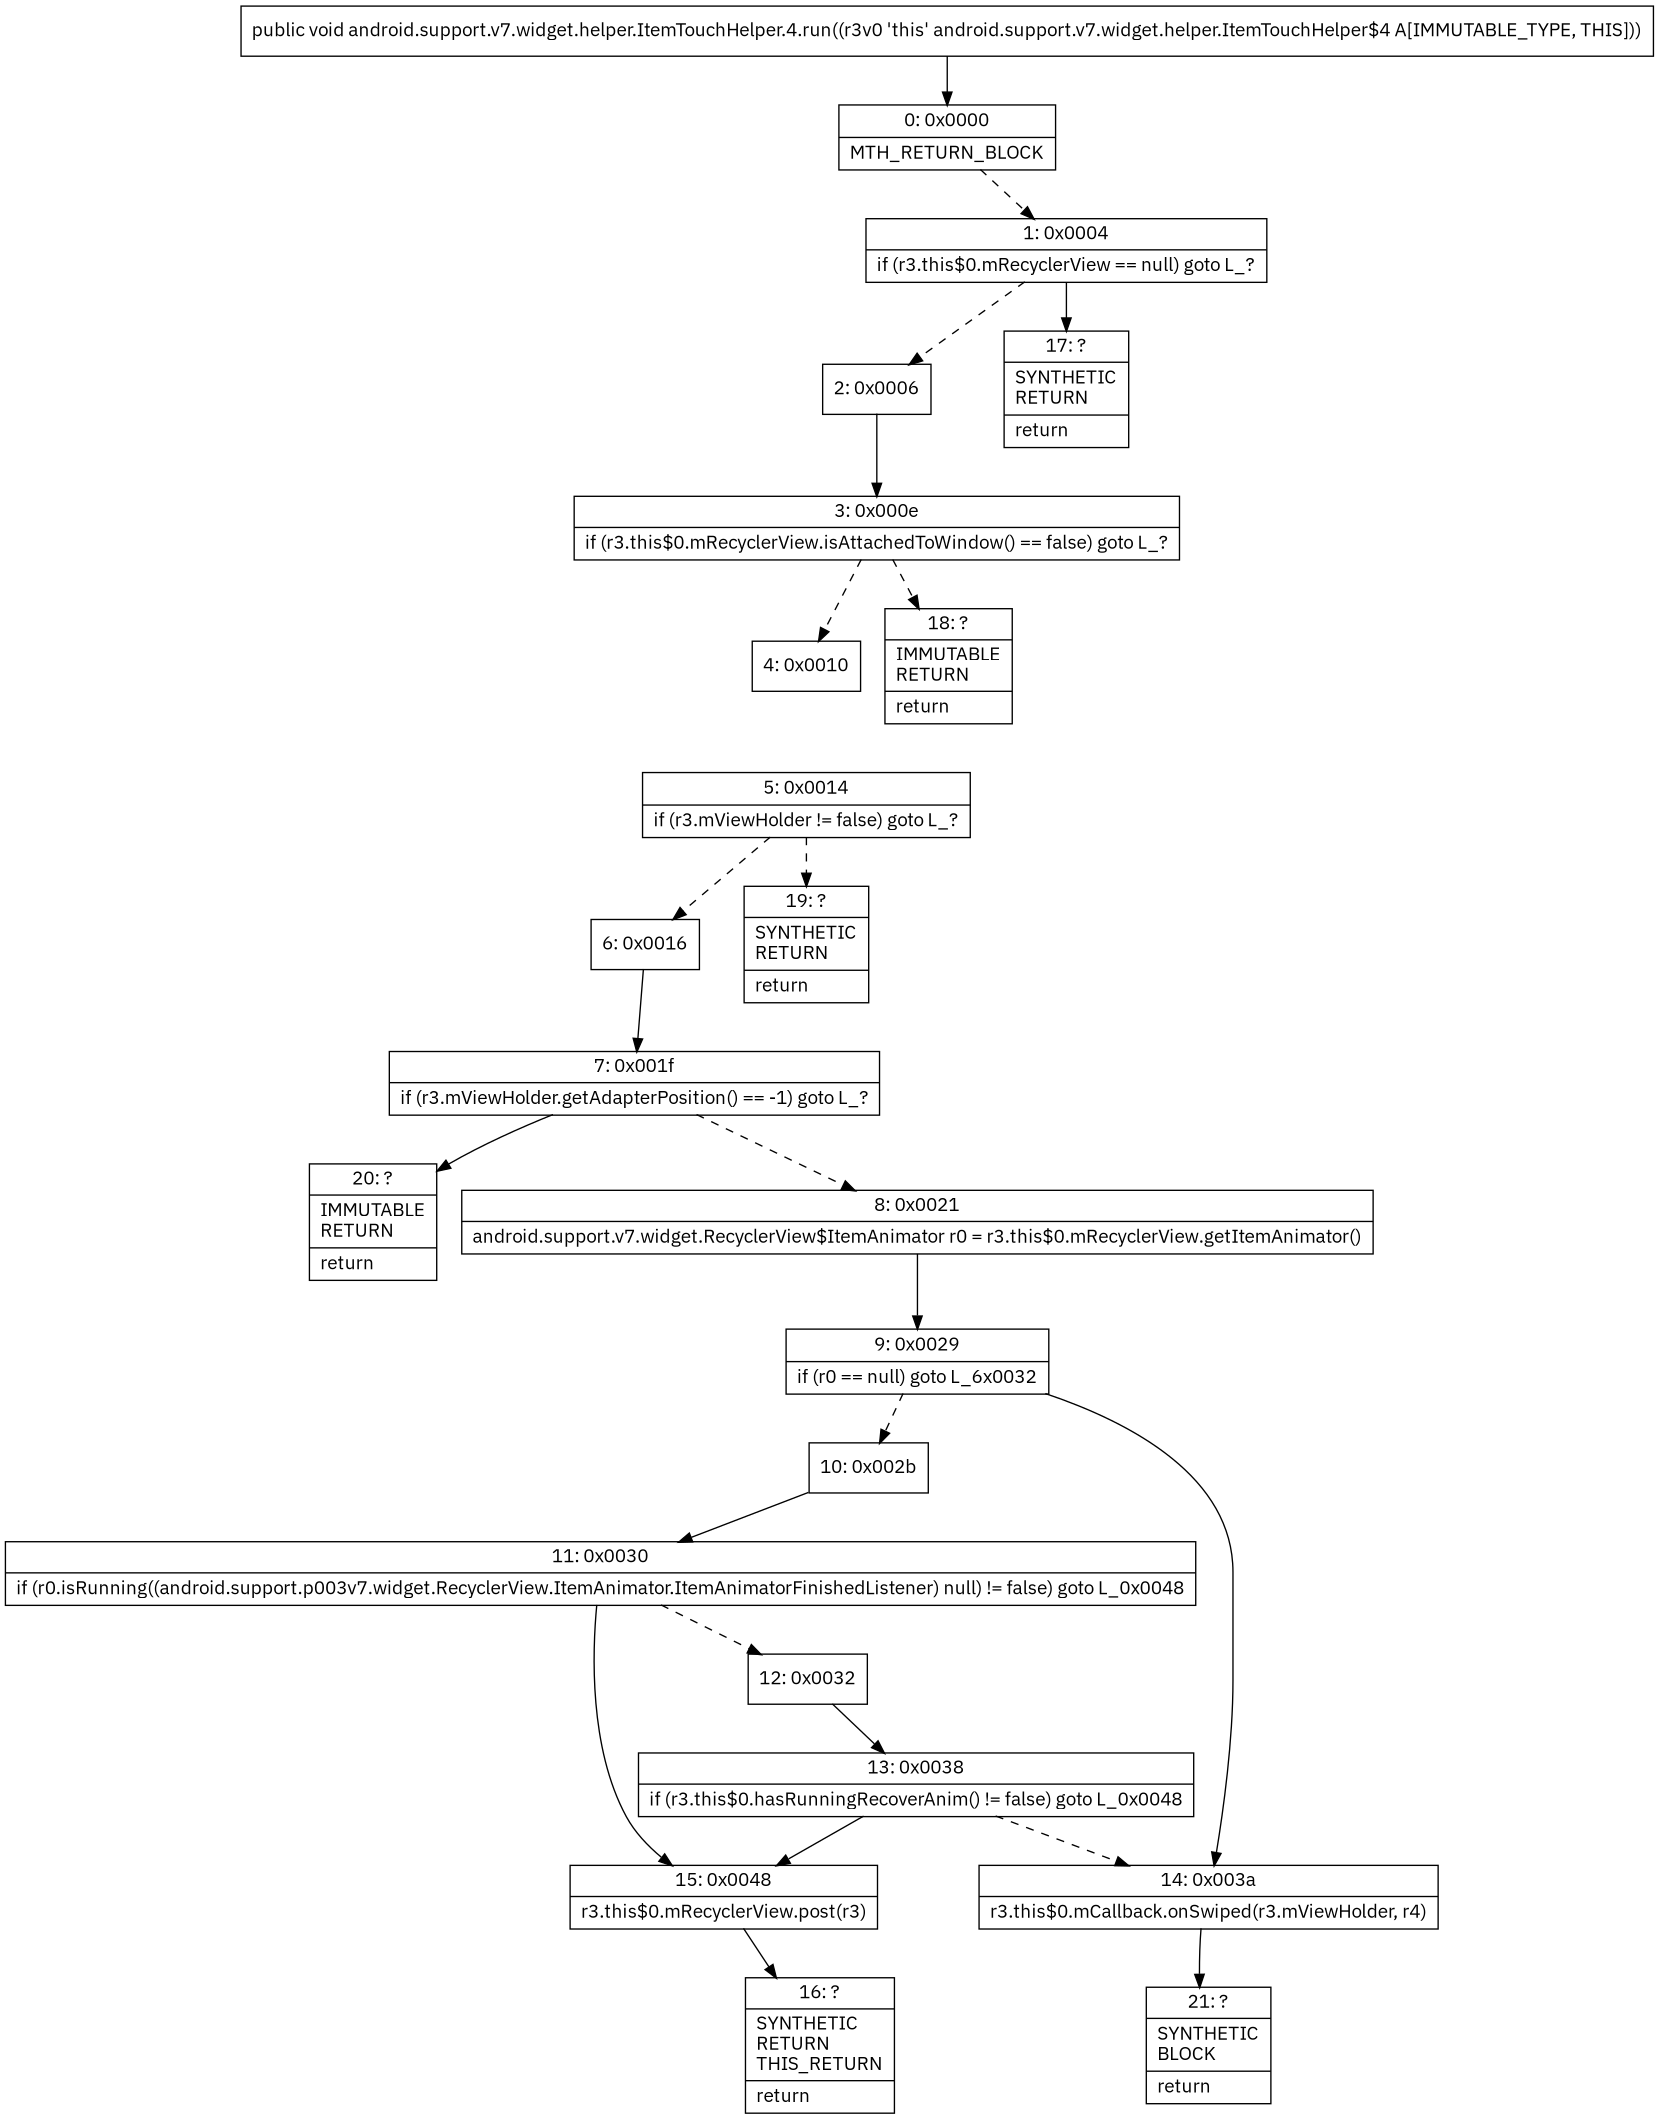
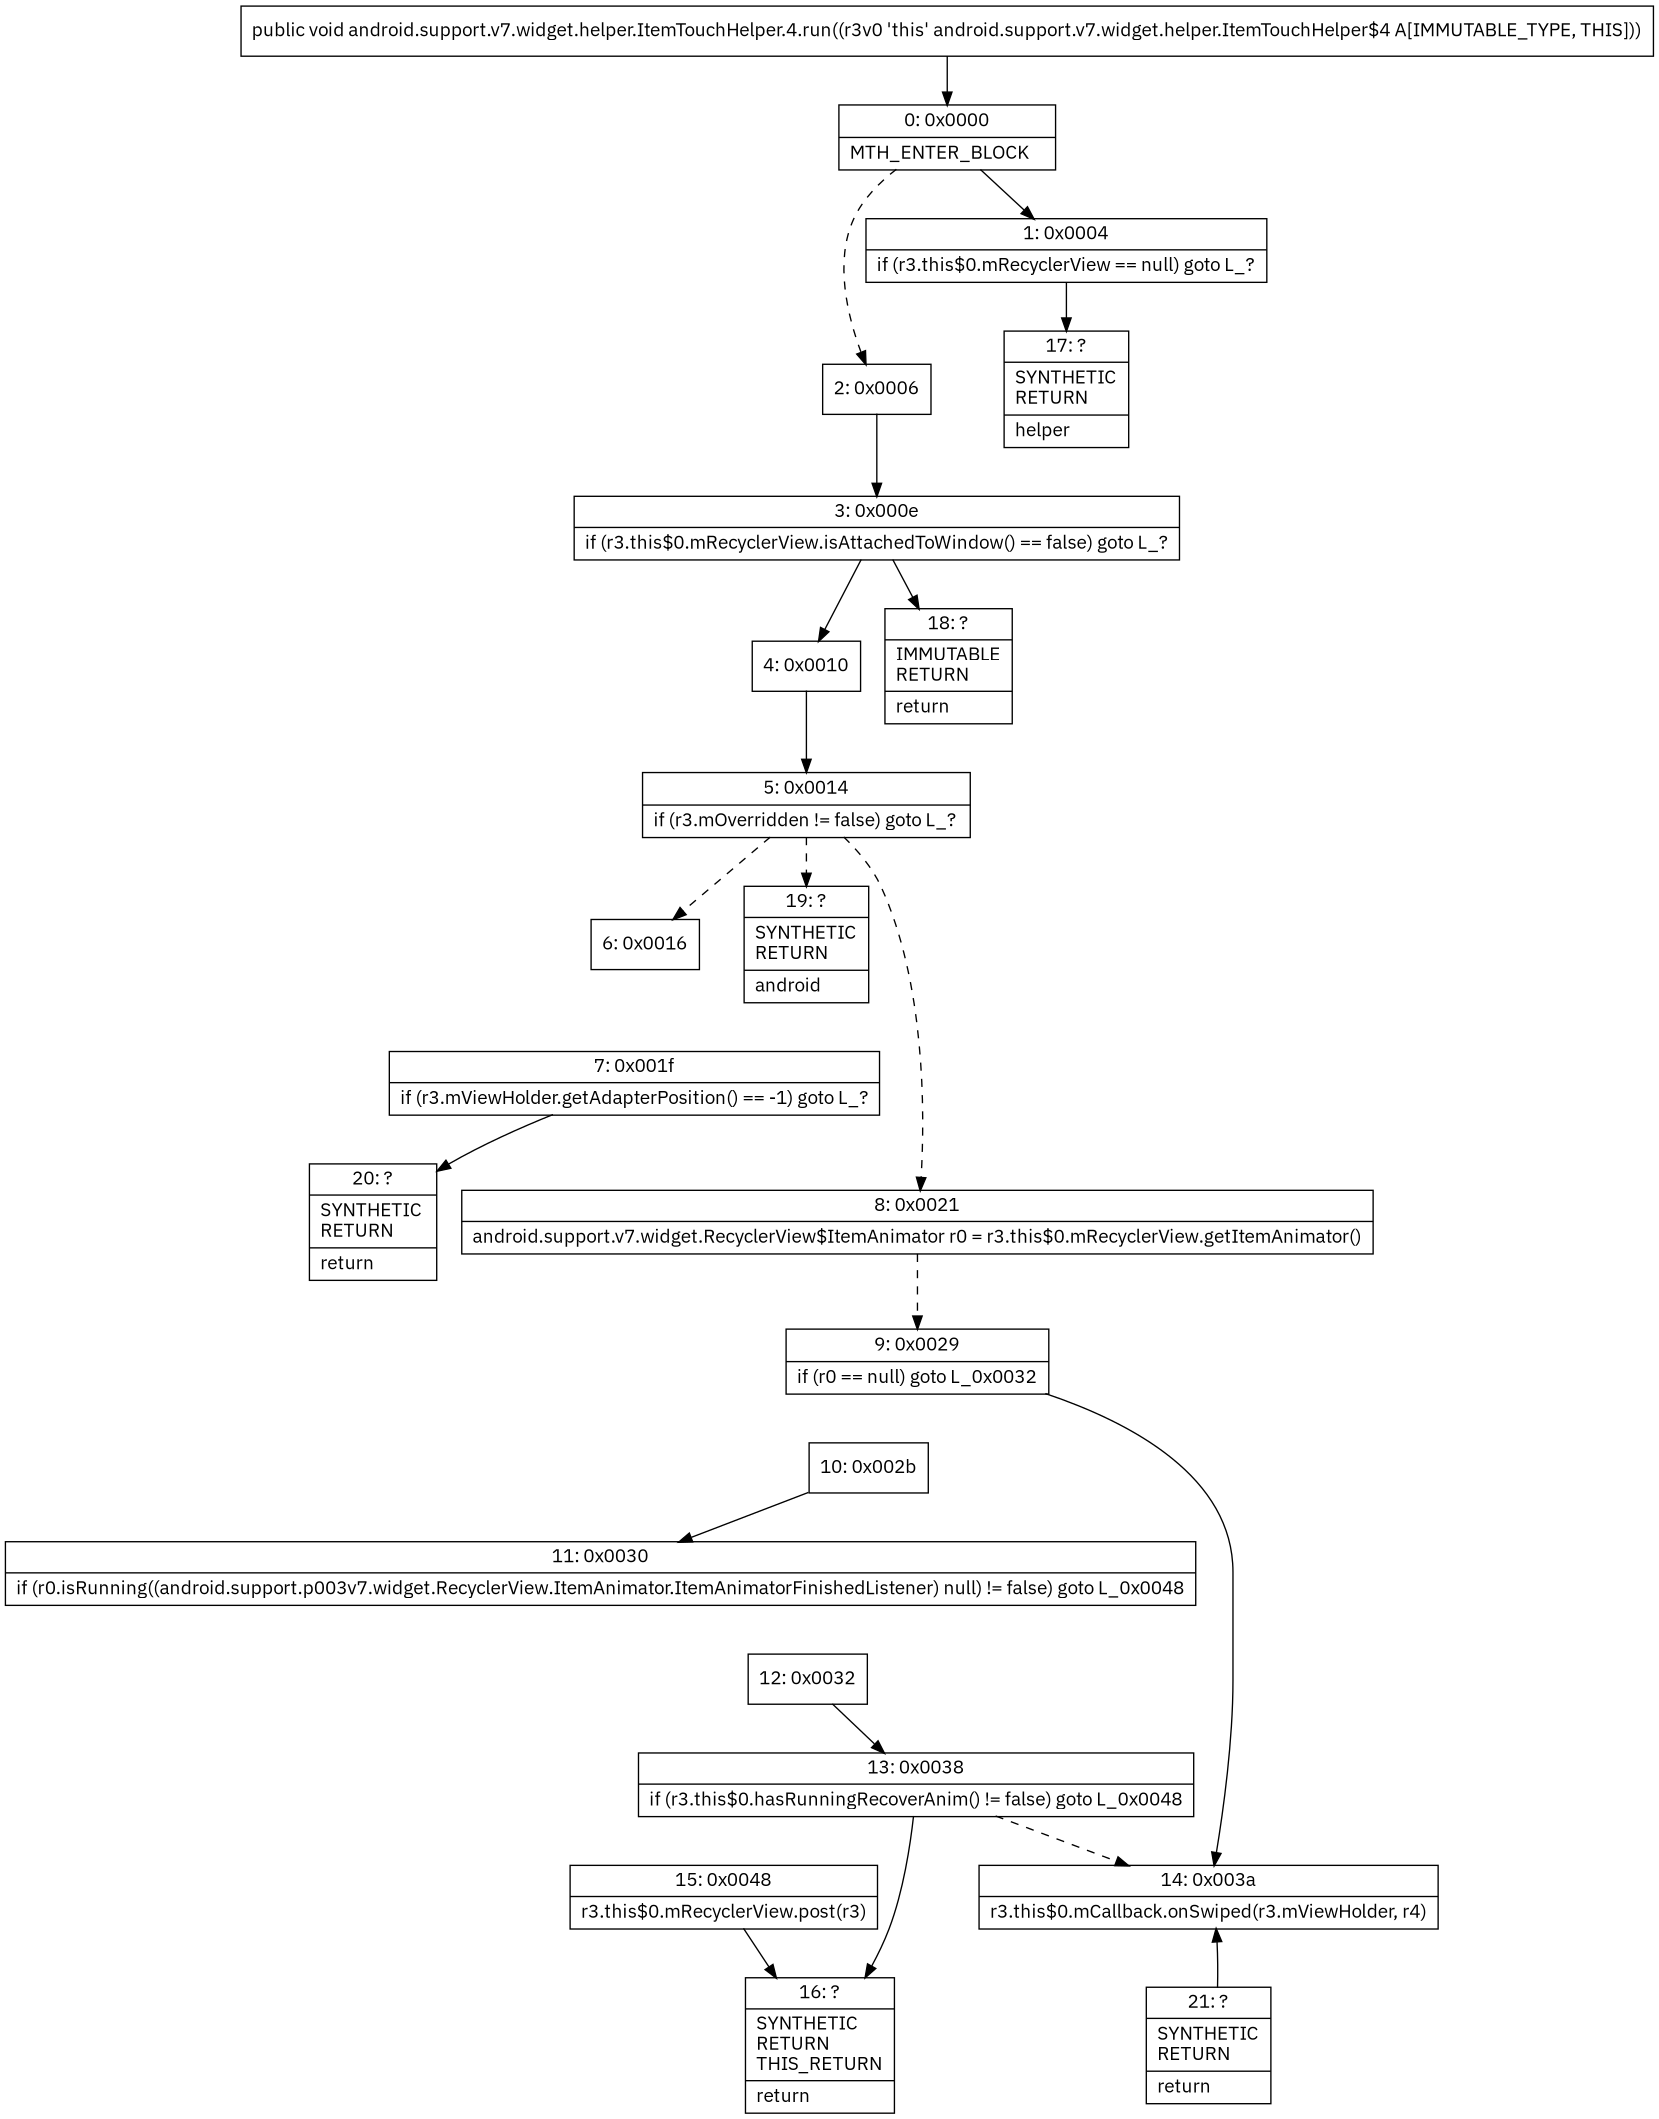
node "0: 0x0000": text "MTH_RETURN_BLOCK" -> "MTH_ENTER_BLOCK"
edge "0: 0x0000" -> "1: 0x0004": style dashed -> solid
edge "1: 0x0004" -> "2: 0x0006": now "0: 0x0000" -> "2: 0x0006"
node "17: ?": text "return" -> "helper"
edge "3: 0x000e" -> "18: ?": style dashed -> solid
edge "3: 0x000e" -> "4: 0x0010": style dashed -> solid
edge "4: 0x0010" -> "5: 0x0014": added
node "5: 0x0014": text "if (r3.mViewHolder != false) goto L_?" -> "if (r3.mOverridden != false) goto L_?"
node "19: ?": text "return" -> "android"
edge "6: 0x0016" -> "7: 0x001f": removed
edge "7: 0x001f" -> "8: 0x0021": now "5: 0x0014" -> "8: 0x0021"
node "20: ?": text "IMMUTABLE" -> "SYNTHETIC"
edge "8: 0x0021" -> "9: 0x0029": style solid -> dashed
node "9: 0x0029": text "if (r0 == null) goto L_6x0032" -> "if (r0 == null) goto L_0x0032"
edge "9: 0x0029" -> "10: 0x002b": removed
edge "11: 0x0030" -> "12: 0x0032": removed
edge "11: 0x0030" -> "15: 0x0048": removed
edge "13: 0x0038" -> "15: 0x0048": now "13: 0x0038" -> "16: ?"
edge "14: 0x003a" -> "21: ?": reversed
node "21: ?": text "BLOCK" -> "RETURN"
